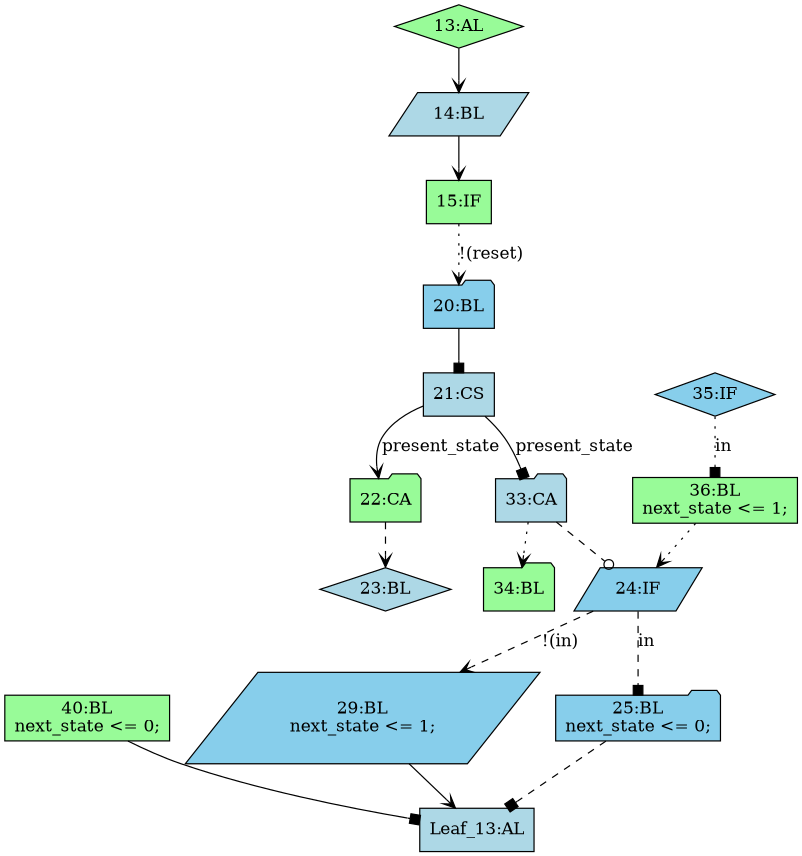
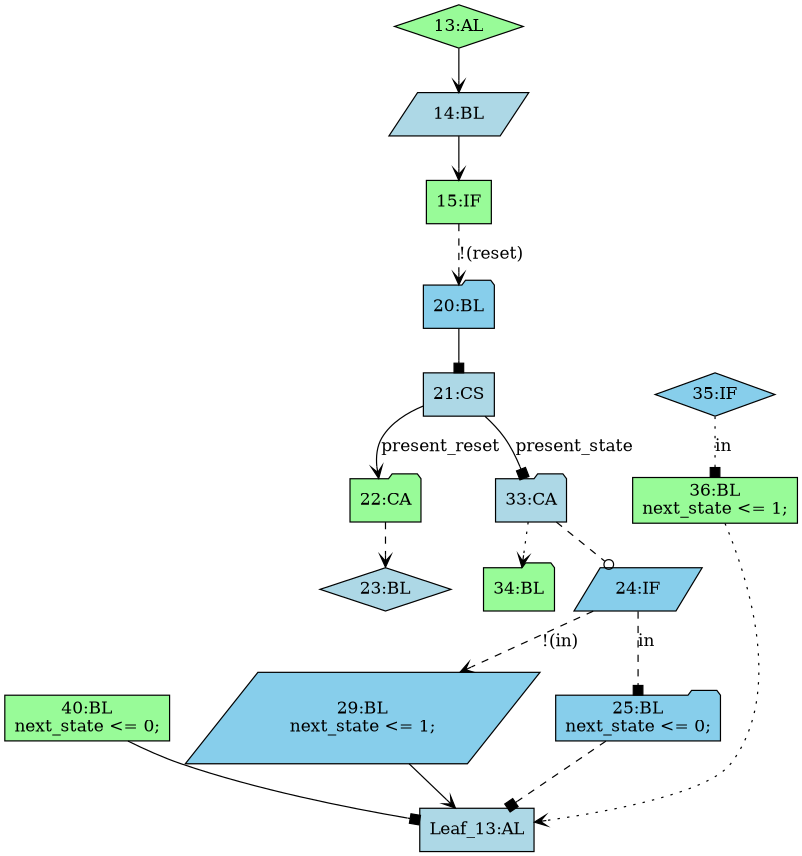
edge "15:IF" -> "20:BL": style dotted -> dashed
edge "21:CS" -> "22:CA": label "present_state" -> "present_reset"
edge "36:BL next_state <= 1;" -> "24:IF": now "36:BL next_state <= 1;" -> "Leaf_13:AL"
